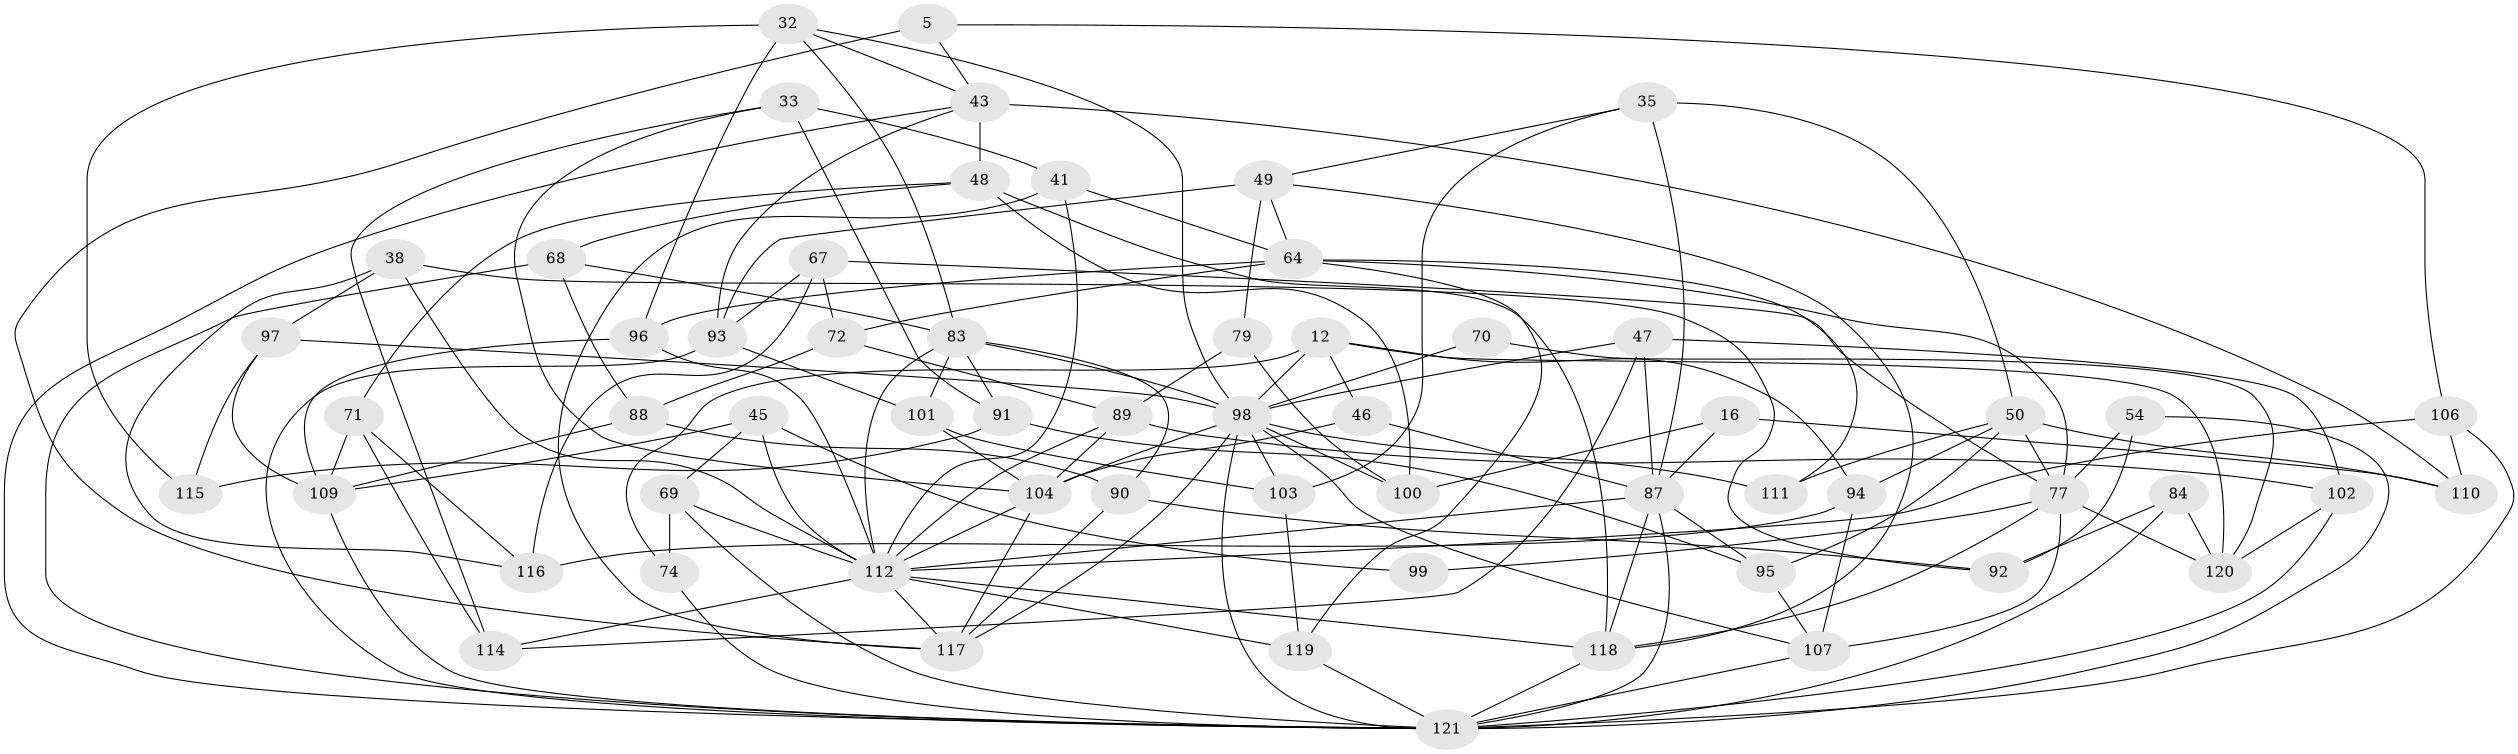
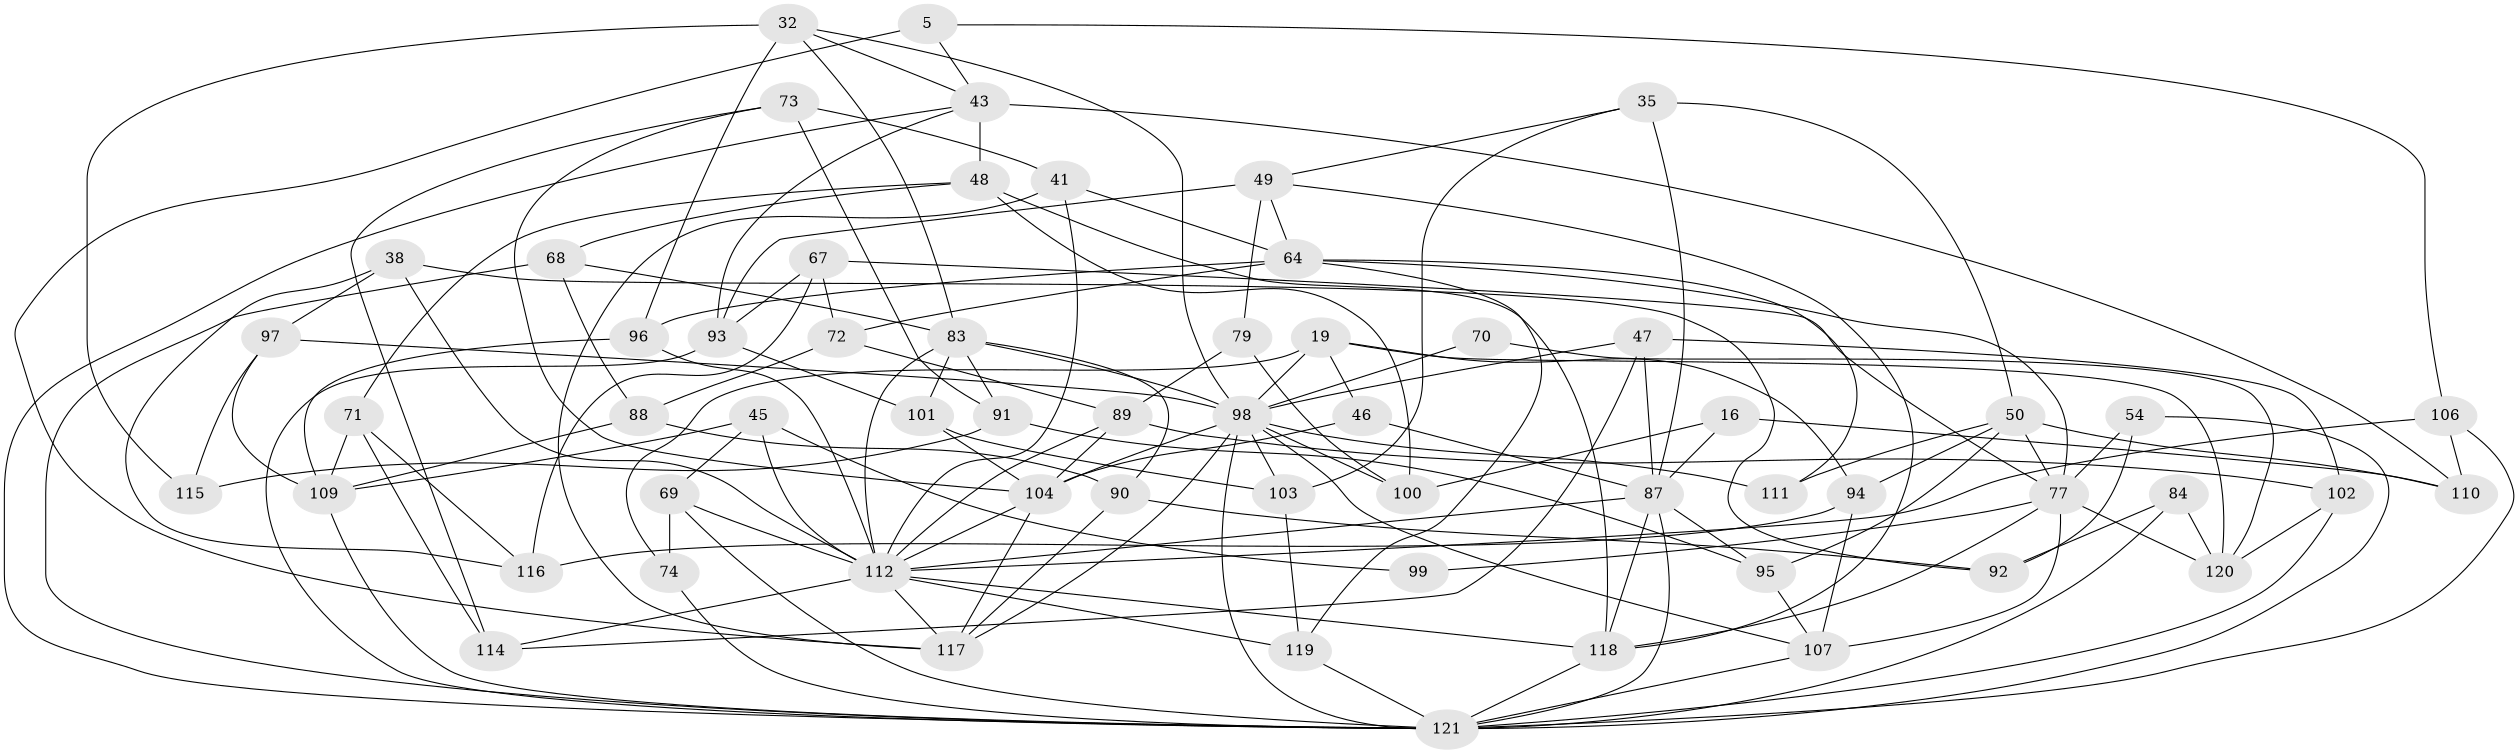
node "33": label "33" -> "73"
node "12": label "12" -> "19"
